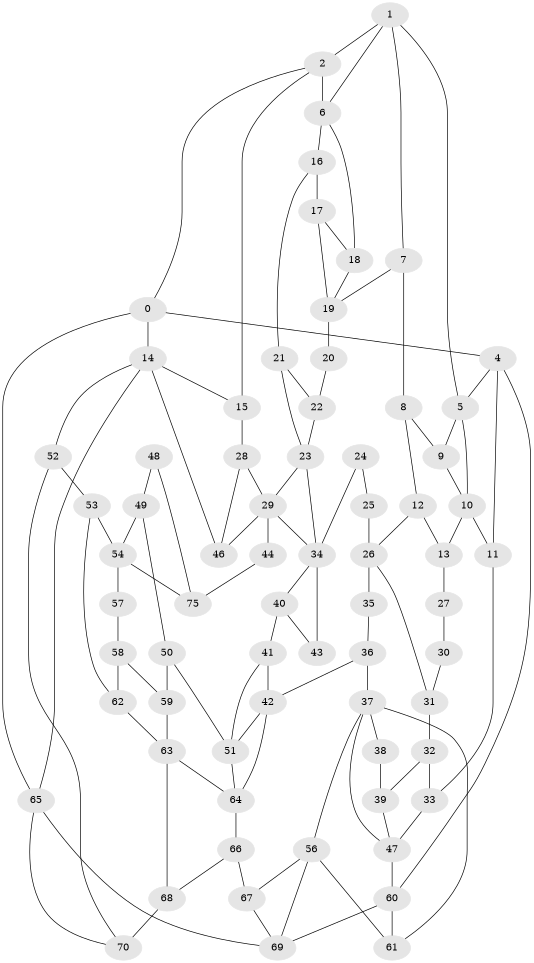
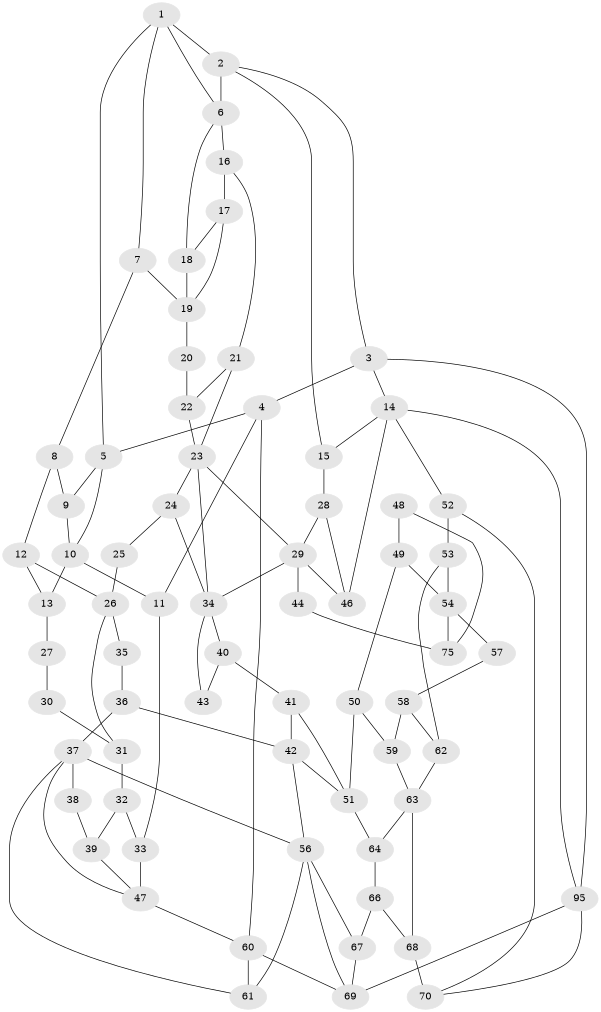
node "0": label "0" -> "3"
edge "23" -- "24": added
edge "42" -- "64": now "42" -- "56"
node "65": label "65" -> "95"
